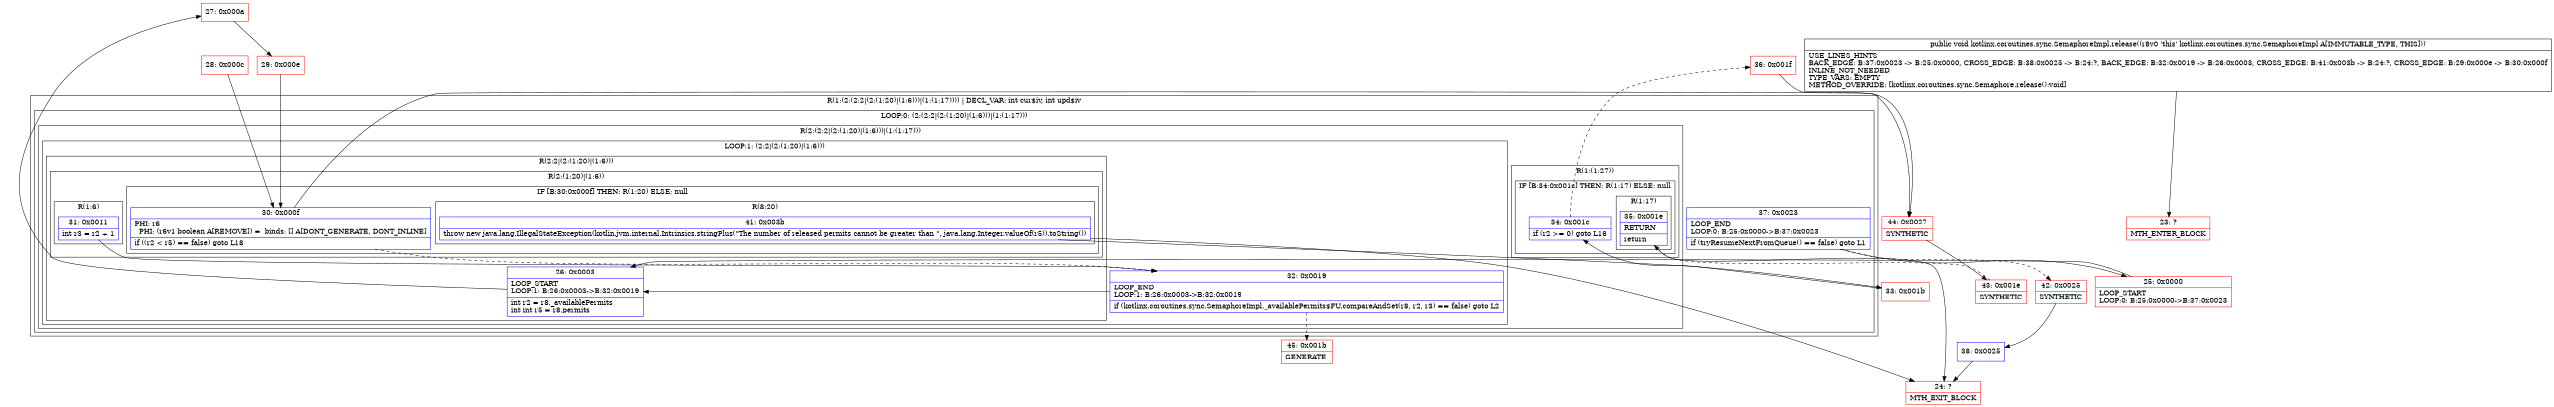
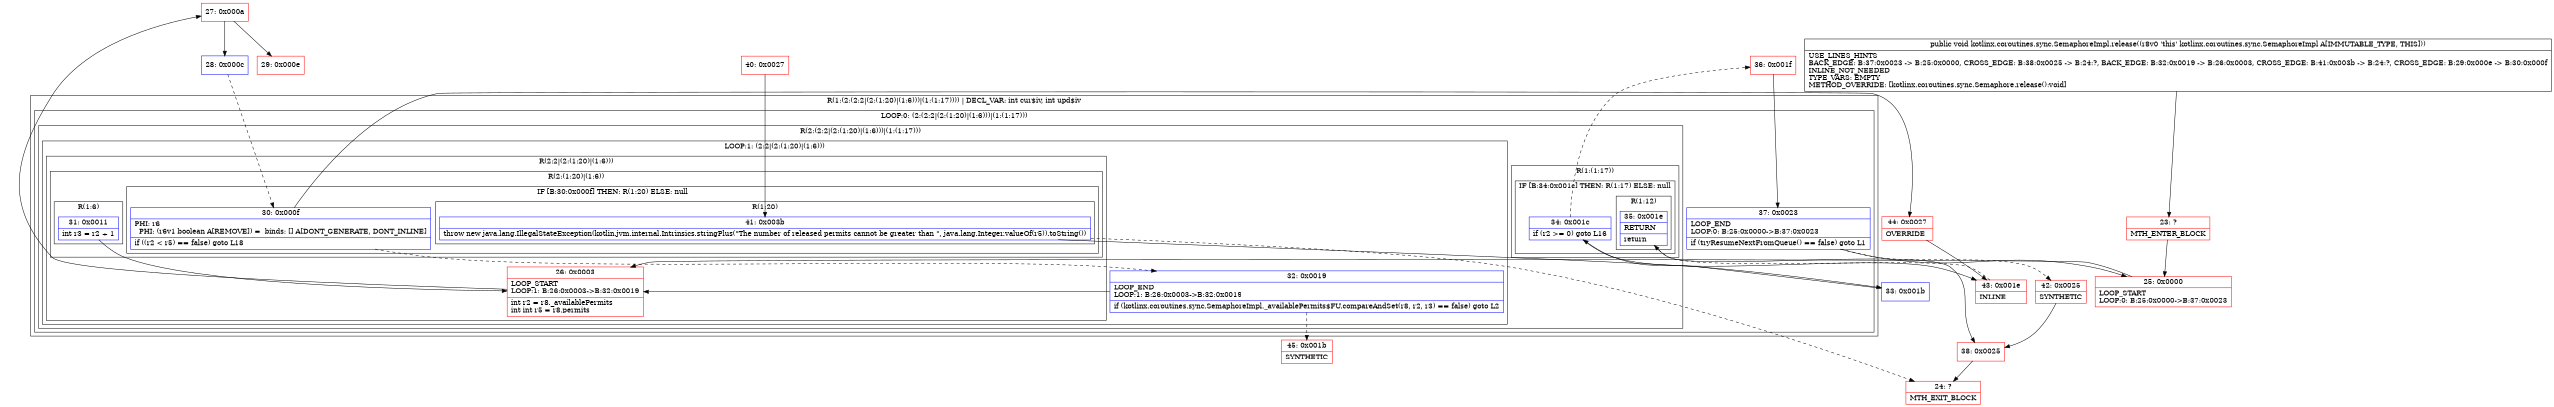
edge "27: 0x000a" -> "28: 0x000c": added
node "28: 0x000c": color red -> blue
node "40: 0x0027": added
edge "36: 0x001f" -> "44: 0x0027": now "36: 0x001f" -> "37: 0x0023"
edge "28: 0x000c" -> "30: 0x000f": style solid -> dashed
edge "29: 0x000e" -> "30: 0x000f": removed
cluster "R(1:(1:27))": label "R(1:(1:27))" -> "R(1:(1:17))"
cluster "R(1:17)": label "R(1:17)" -> "R(1:12)"
cluster "R(8:20)": label "R(8:20)" -> "R(1:20)"
node "44: 0x0027": text "SYNTHETIC" -> "OVERRIDE"
edge "23: ?" -> "25: 0x0000": added
edge "31: 0x0011" -> "32: 0x0019": now "31: 0x0011" -> "26: 0x0003"
edge "41: 0x003b" -> "24: ?": style solid -> dashed
edge "34: 0x001c" -> "43: 0x001e": added
edge "35: 0x001e" -> "24: ?": now "35: 0x001e" -> "38: 0x0025"
node "26: 0x0003": color blue -> red
node "33: 0x001b": color red -> blue
node "43: 0x001e": text "SYNTHETIC" -> "INLINE"
node "38: 0x0025": color blue -> red
node "45: 0x001b": text "GENERATE" -> "SYNTHETIC"
